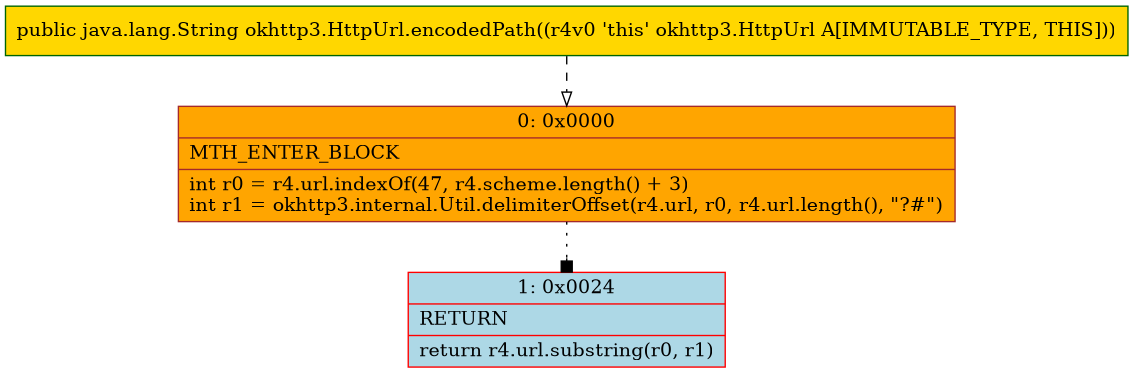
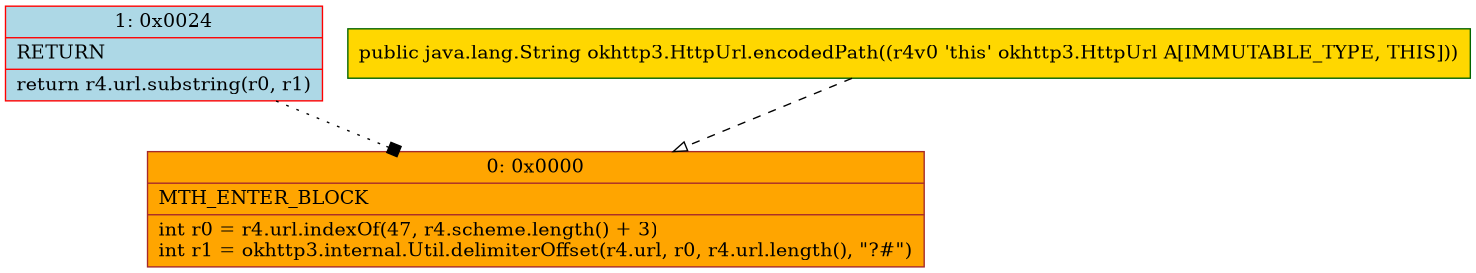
edge "0: 0x0000" -> "1: 0x0024": reversed
